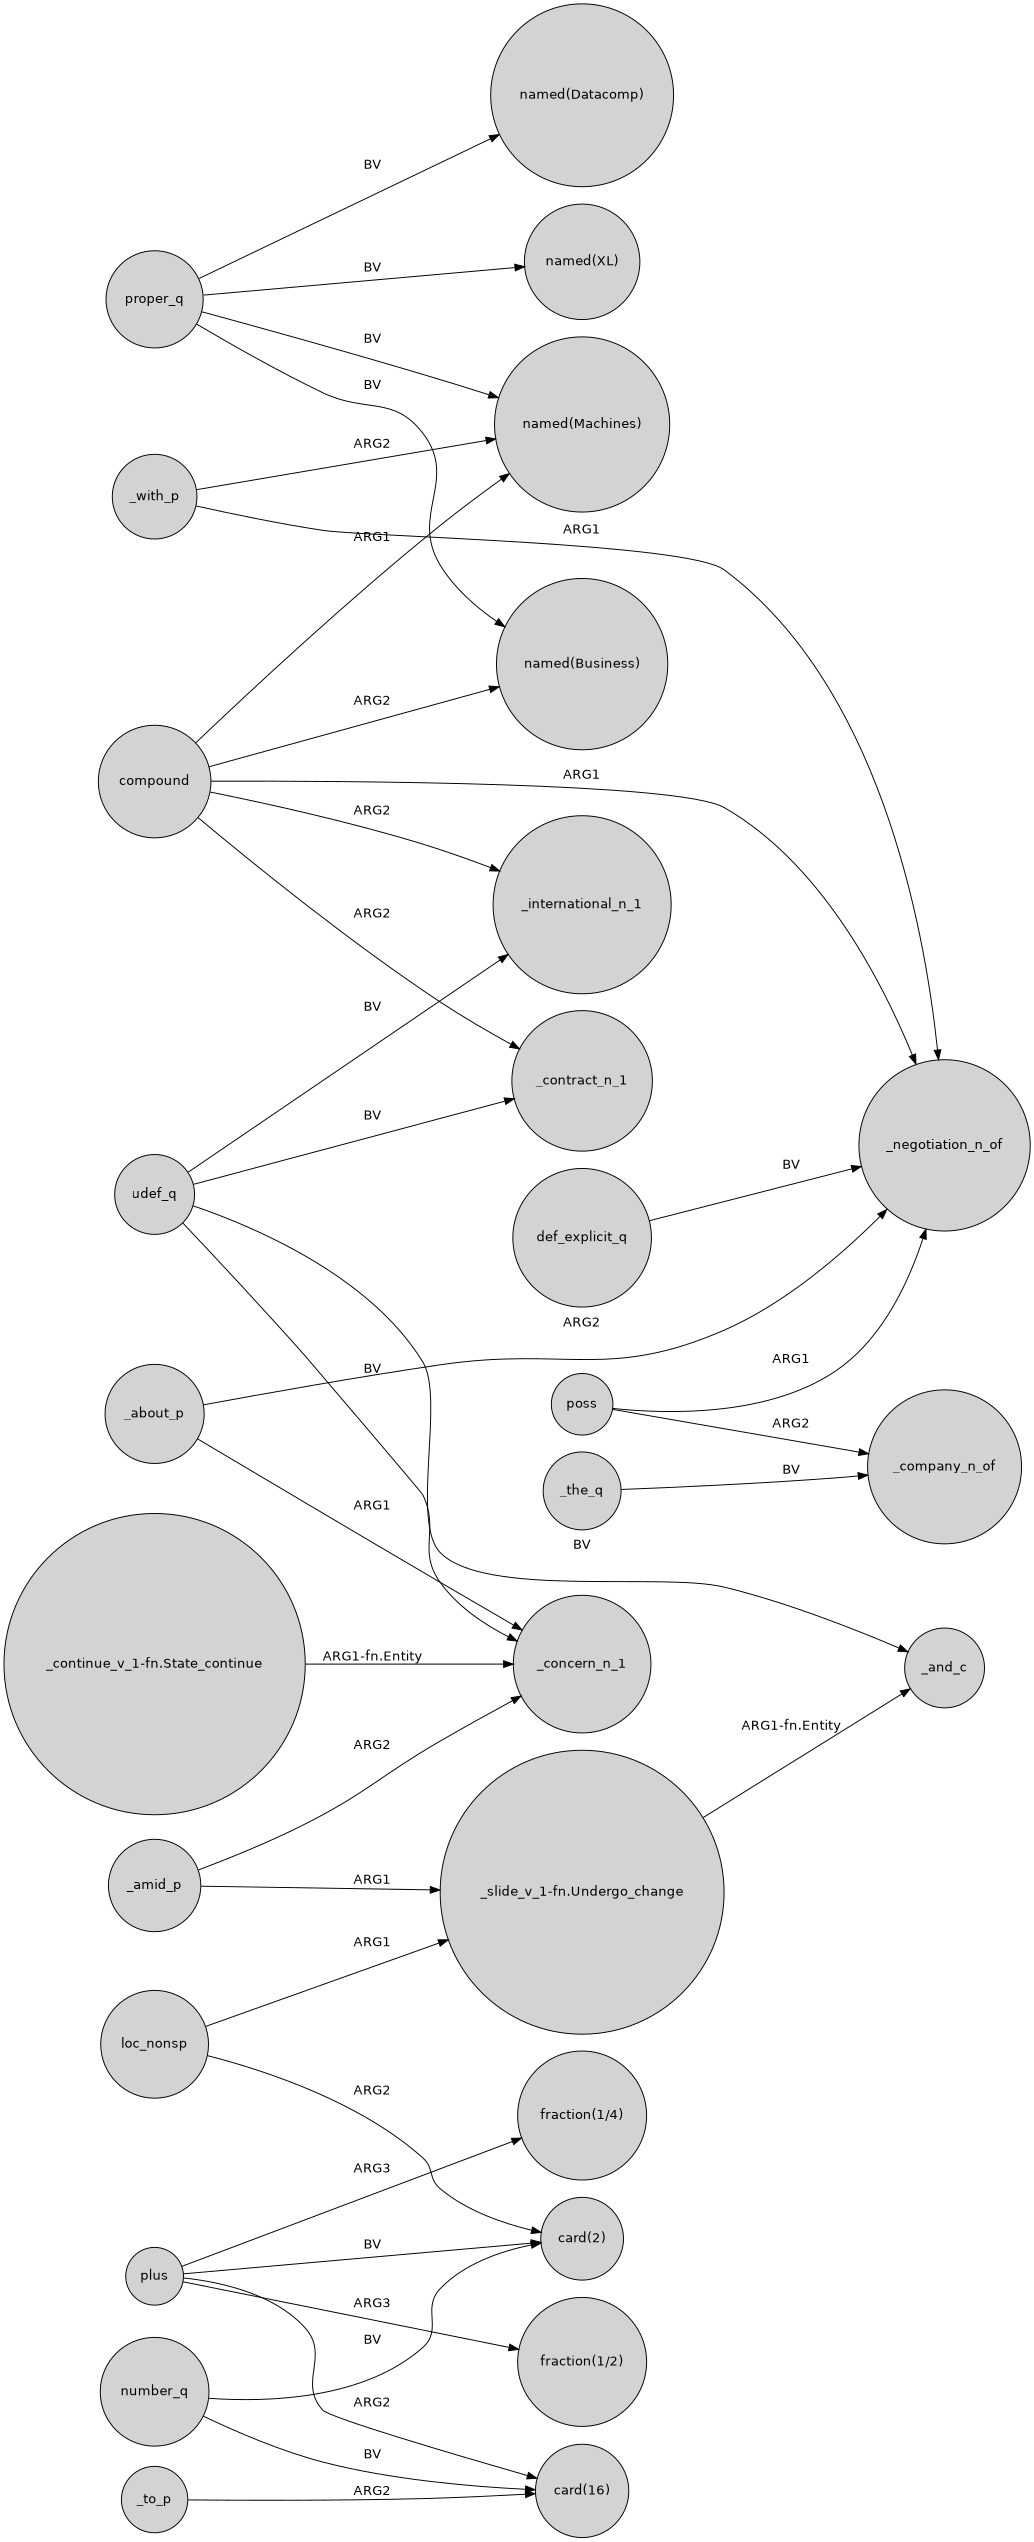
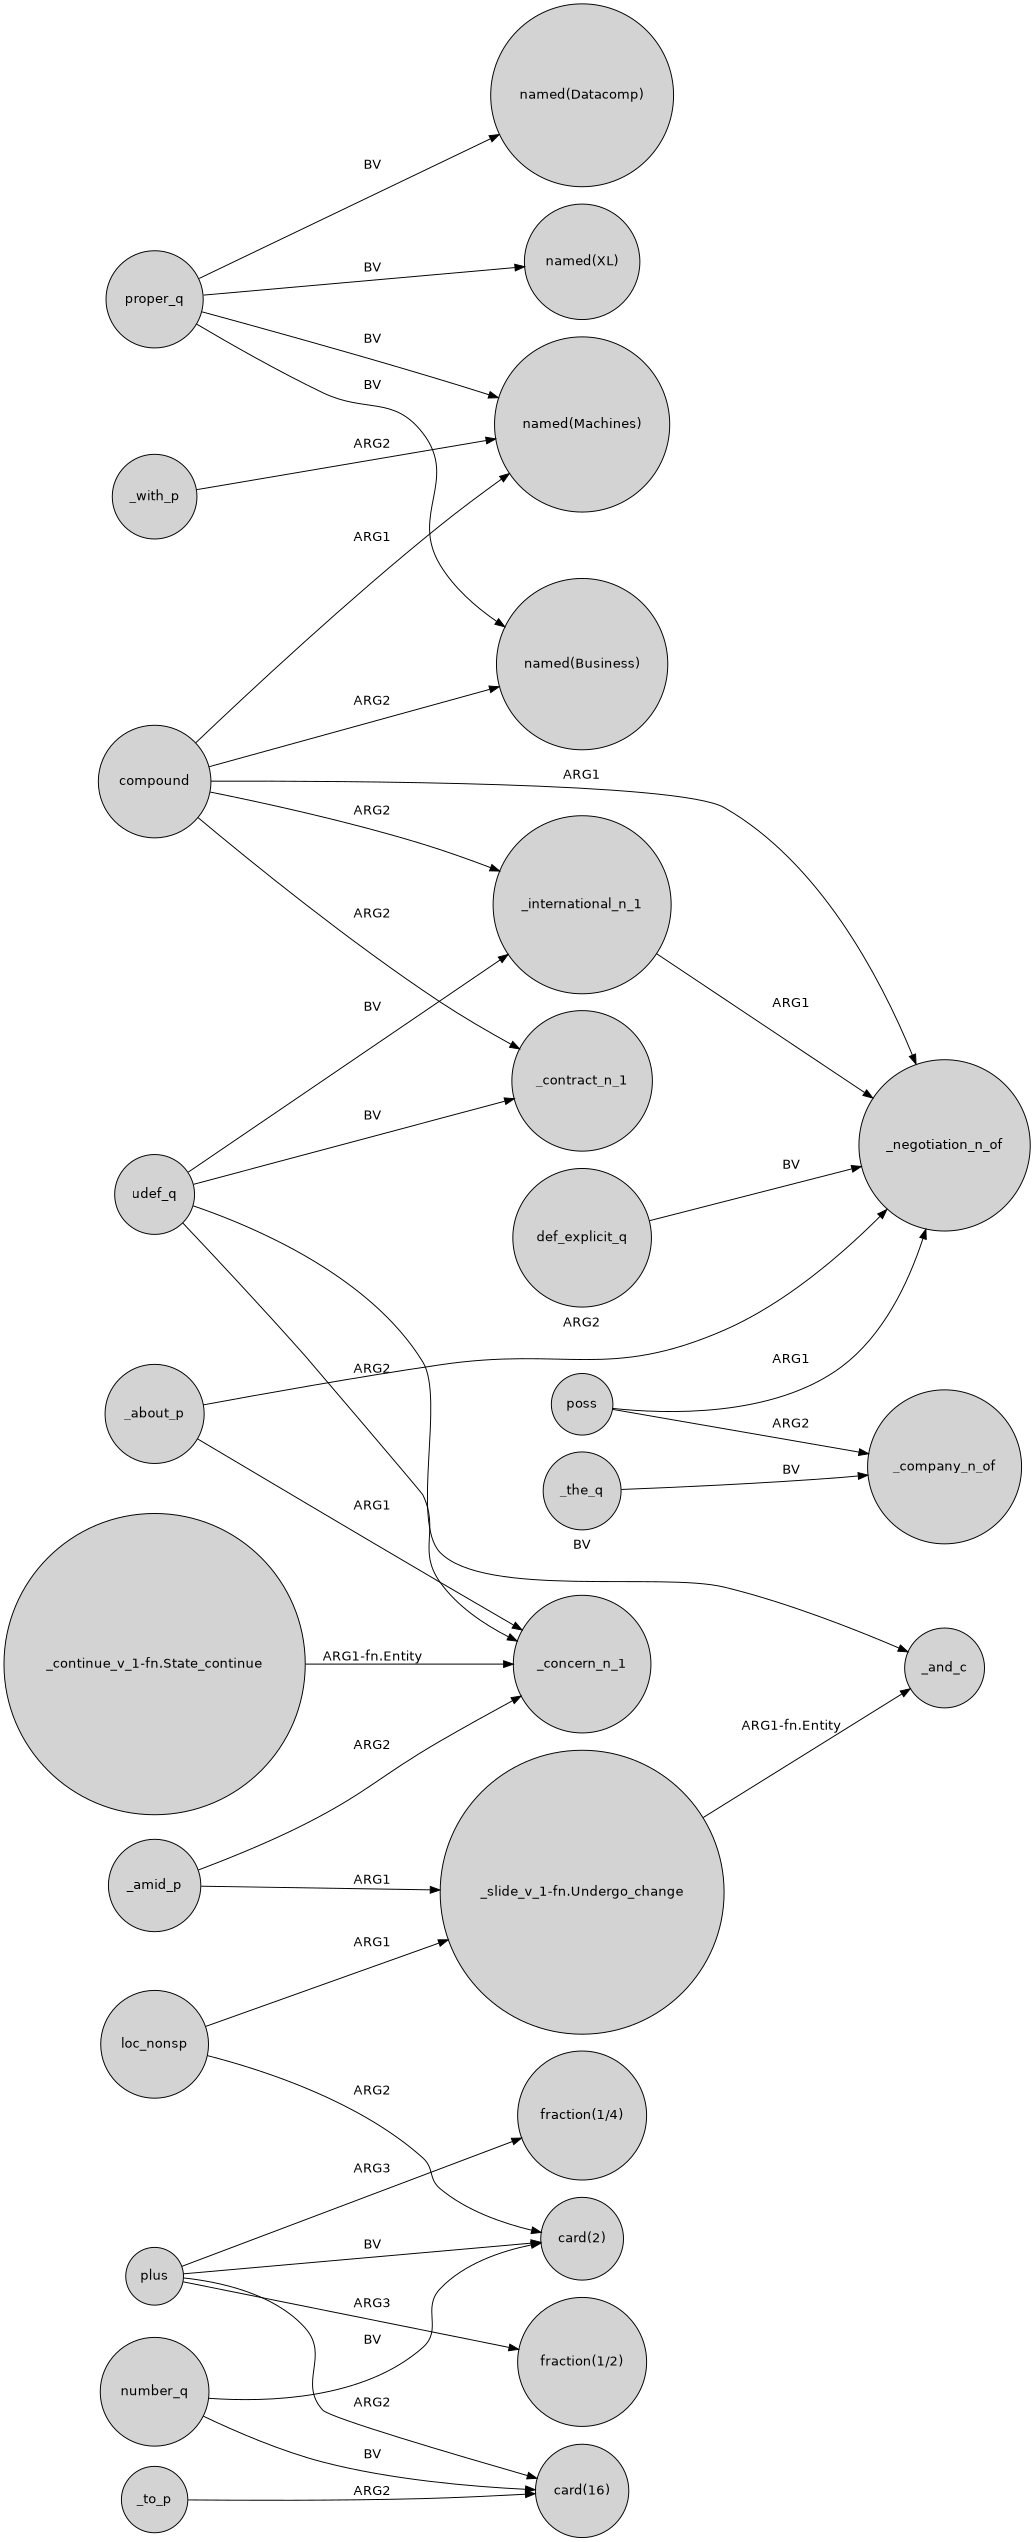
edge "_with_p" -> "_negotiation_n_of": now "_international_n_1" -> "_negotiation_n_of"
edge "udef_q" -> "_concern_n_1": label "BV" -> "ARG2"
